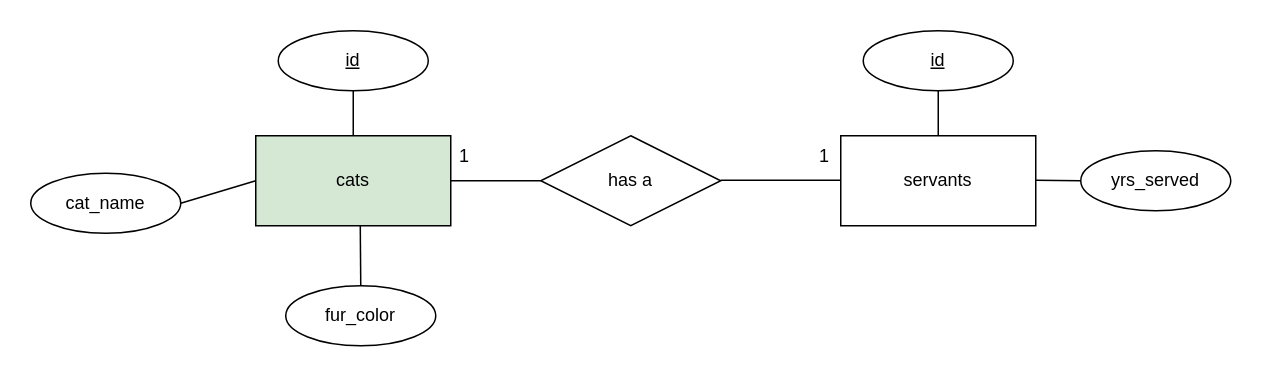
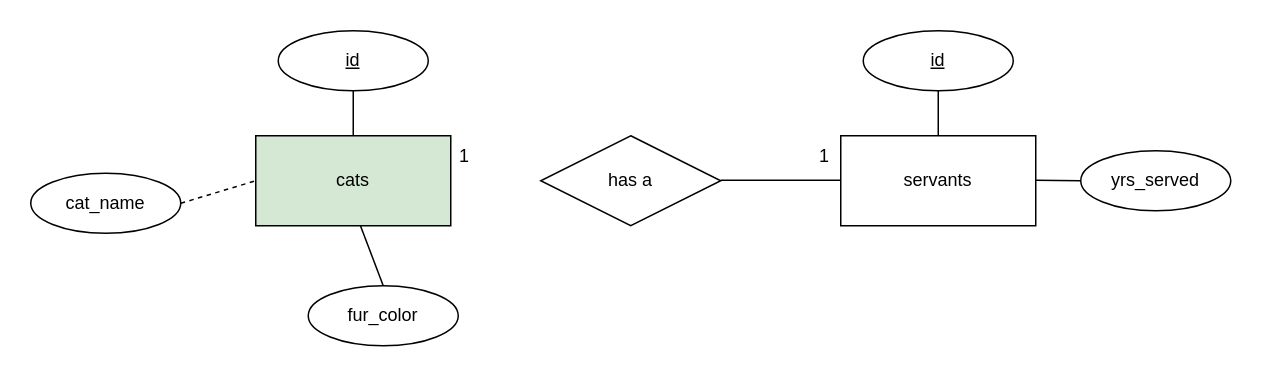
edge "cats" -- "has a": removed
edge "cats" -- "cat_name": style solid -> dashed
node "fur_color": moved (361, 316) -> (383, 316)
